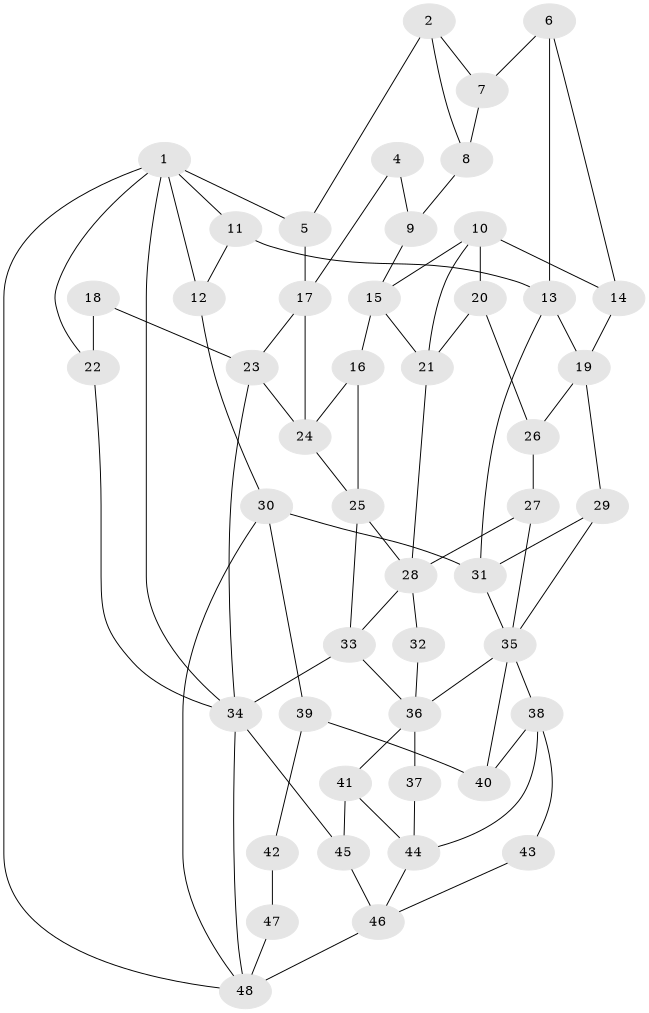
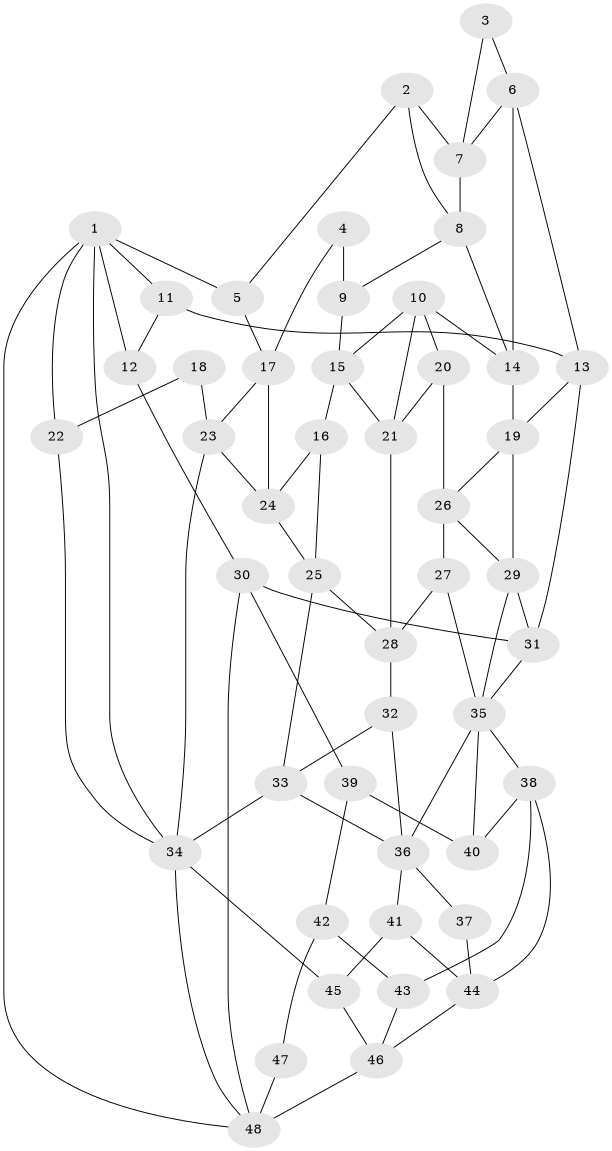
node "3": added
edge "8" -- "14": added
edge "26" -- "29": added
edge "28" -- "33": now "32" -- "33"
edge "42" -- "43": added
